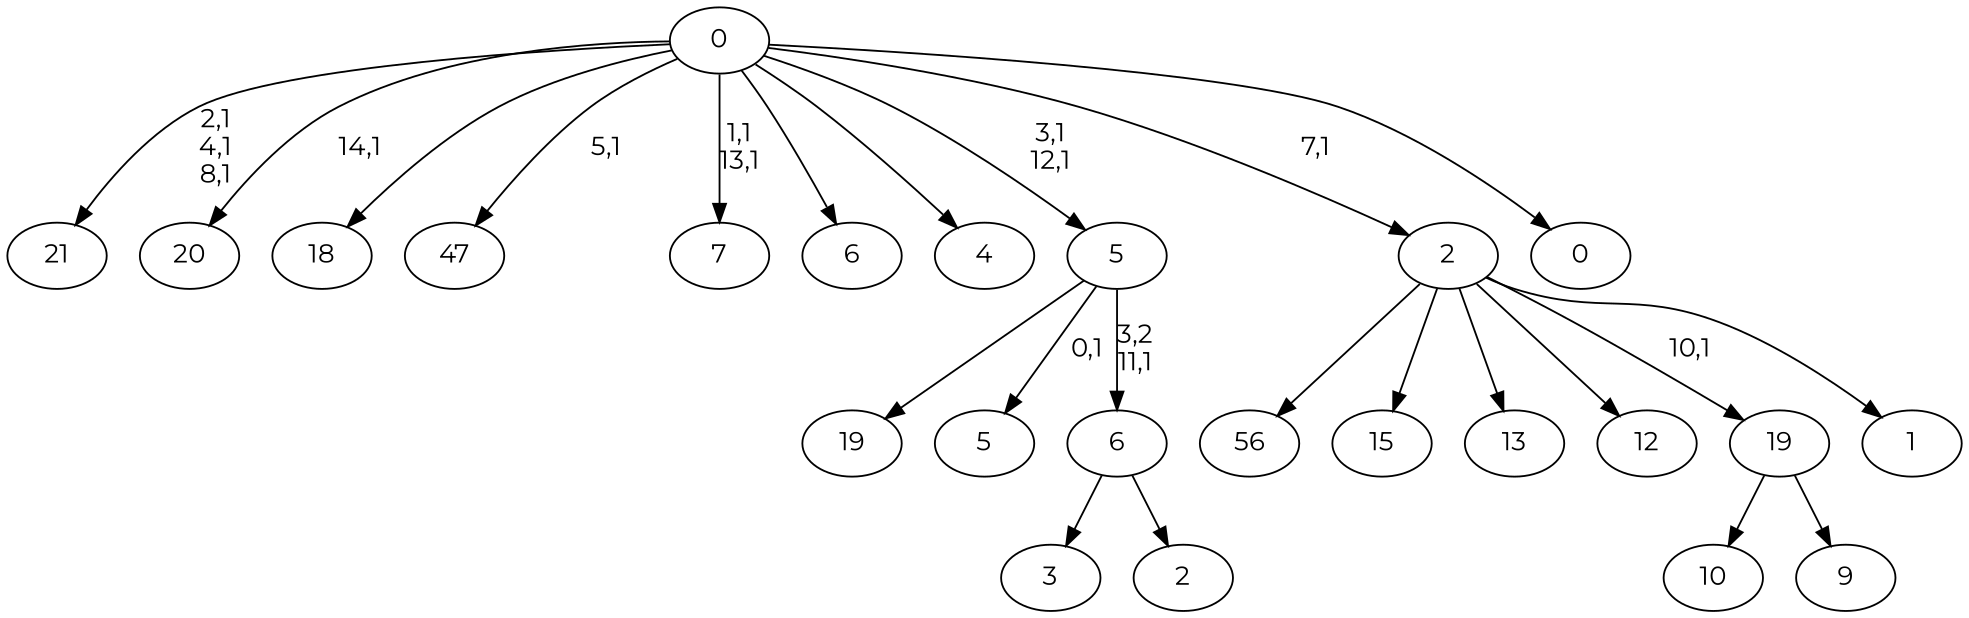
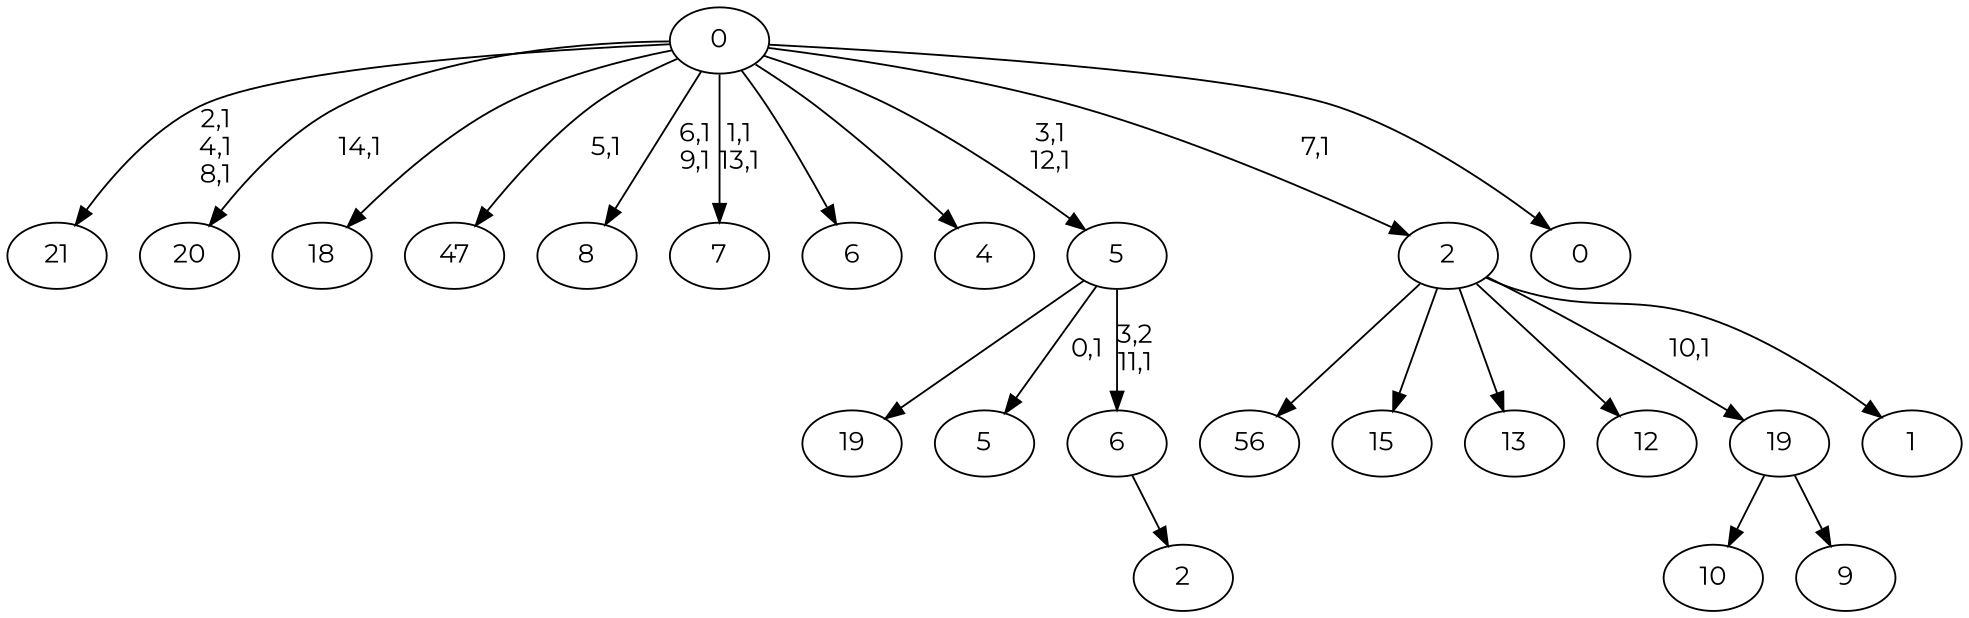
node "8": added
node "3": removed
